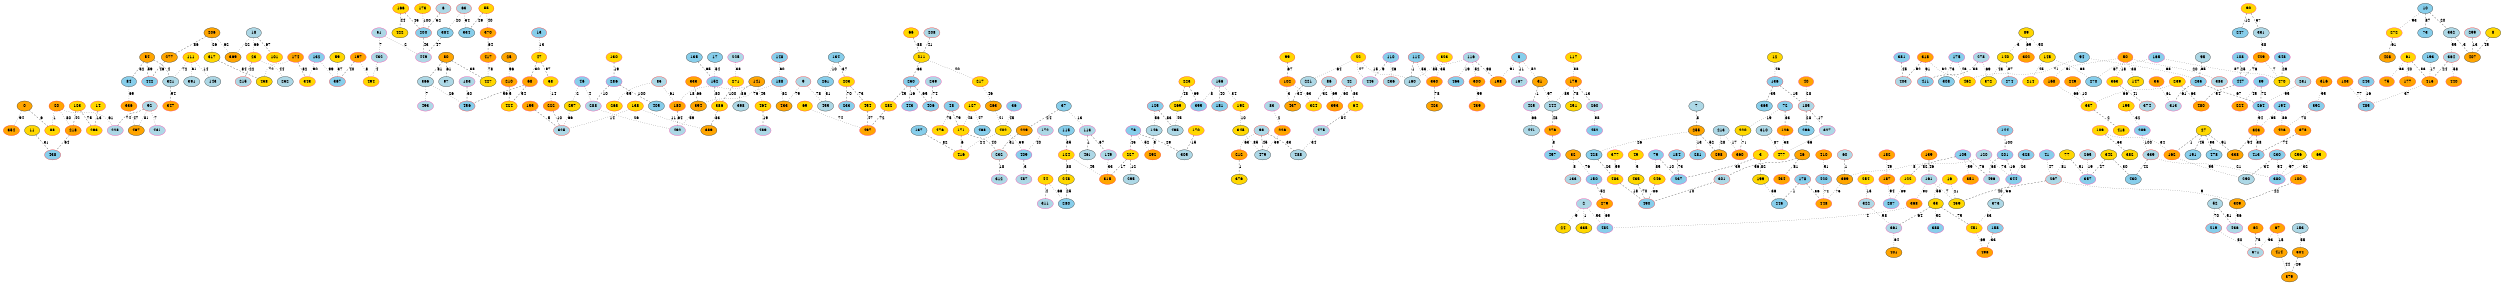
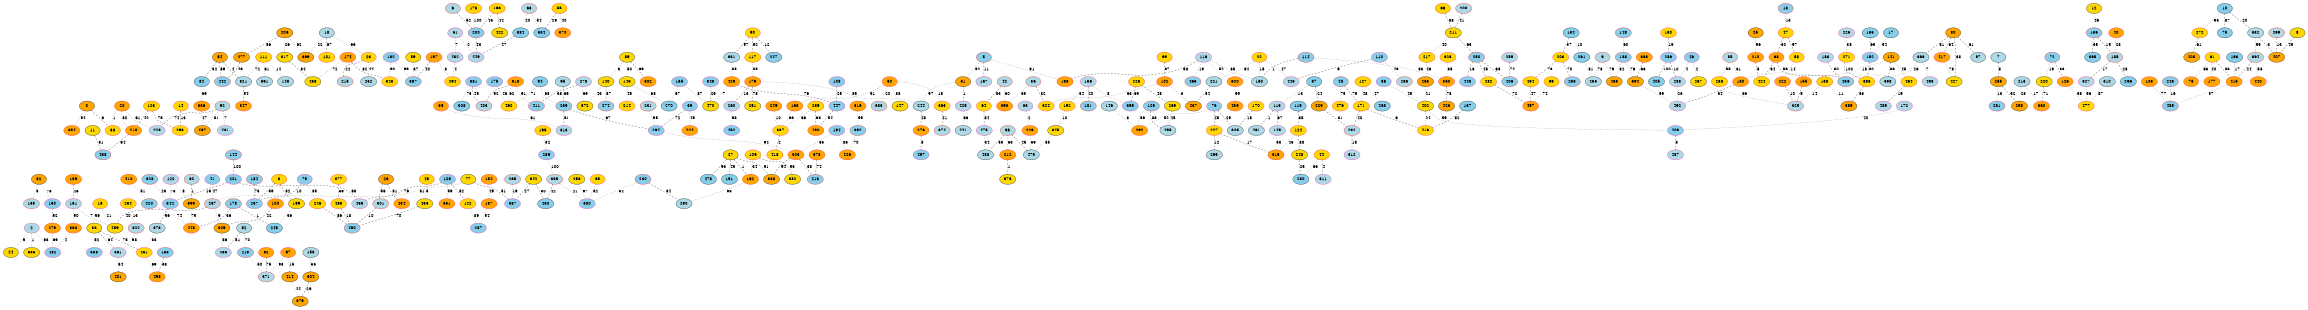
edge "370" -- "417": now "80" -- "417"
edge "90" -- "117": added, label "52"
edge "125" -- "146": now "125" -- "292"
node "428": removed
